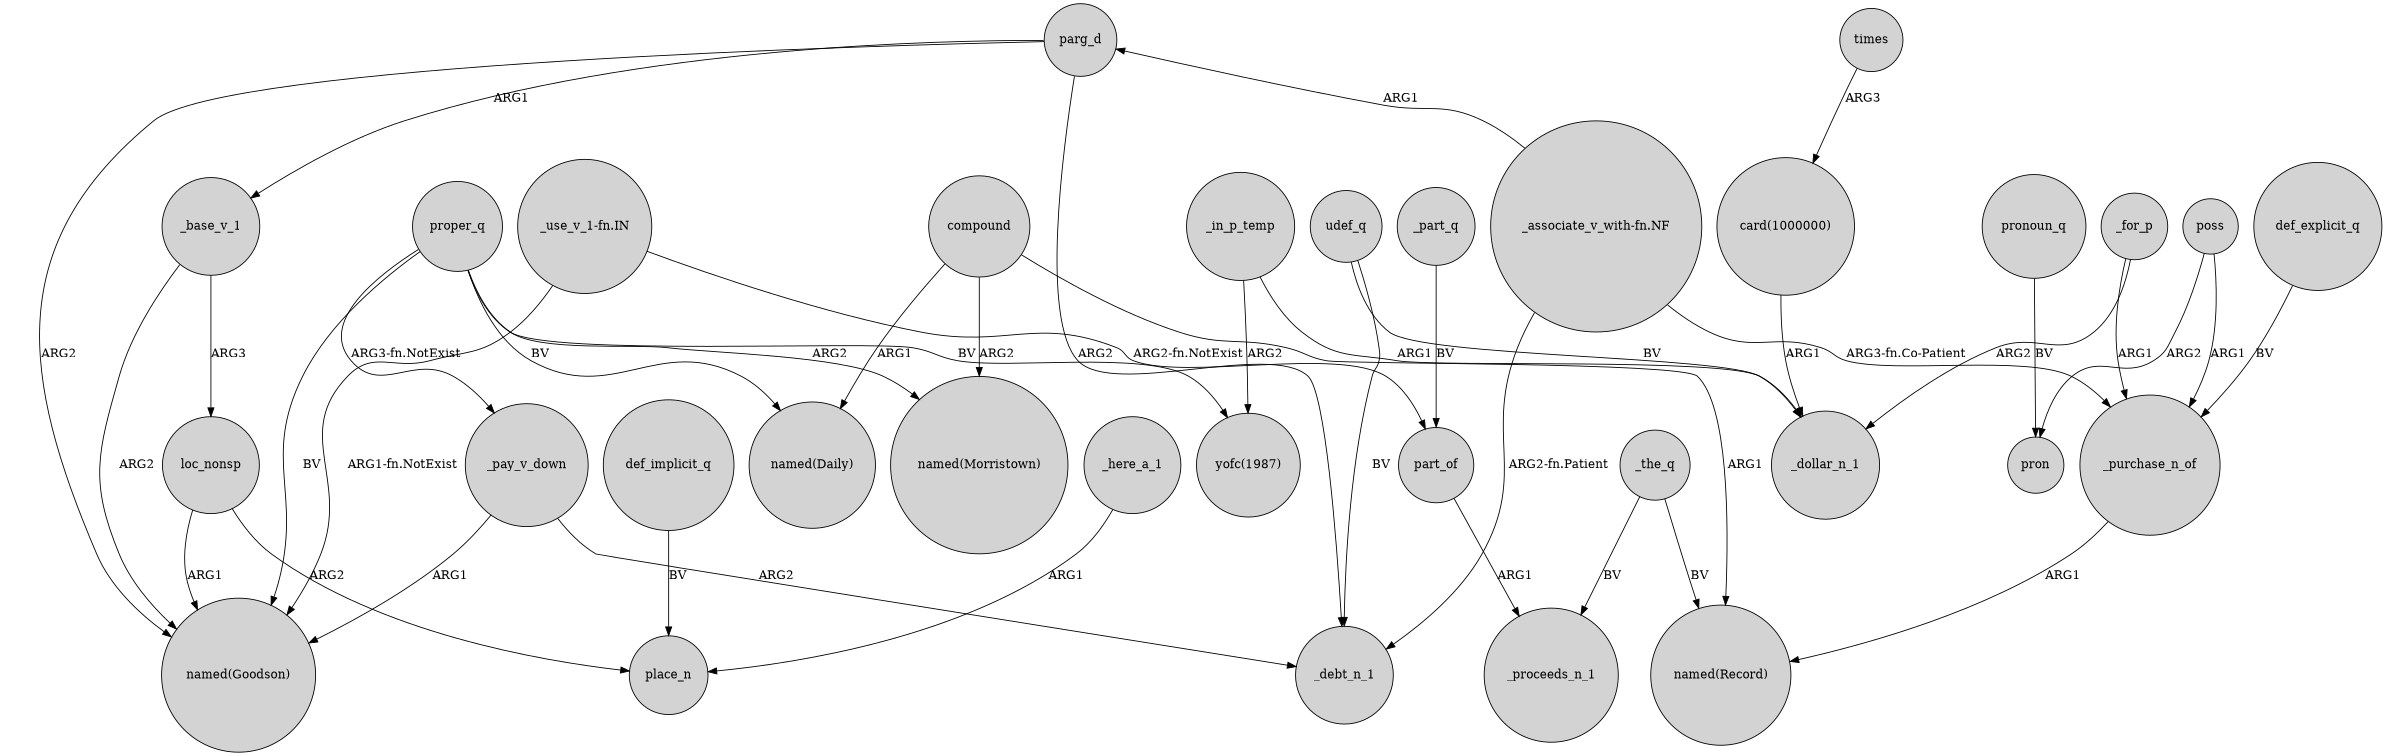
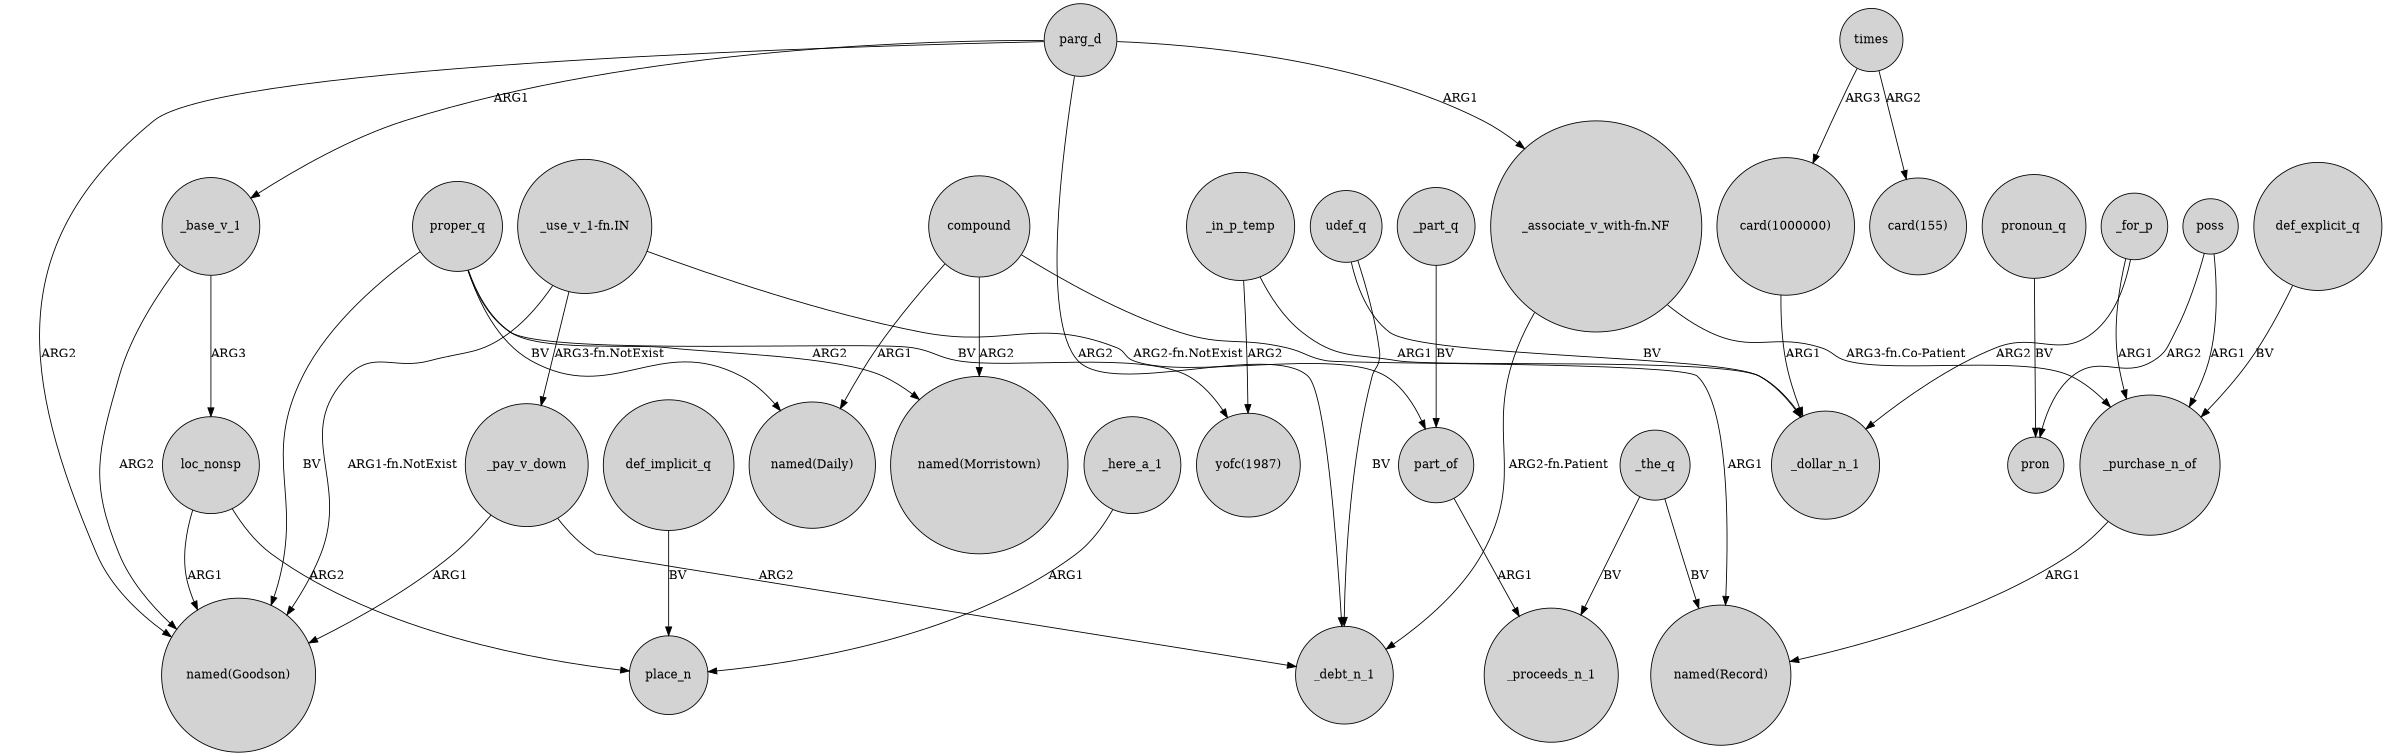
edge "_associate_v_with-fn.NF" -> "parg_d": reversed
node "card(155)": added
edge "proper_q" -> "_pay_v_down": now "_use_v_1-fn.IN" -> "_pay_v_down"
